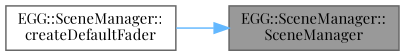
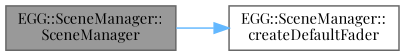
edge "EGG::SceneManager:: createDefaultFader" -> "EGG::SceneManager:: SceneManager": reversed
